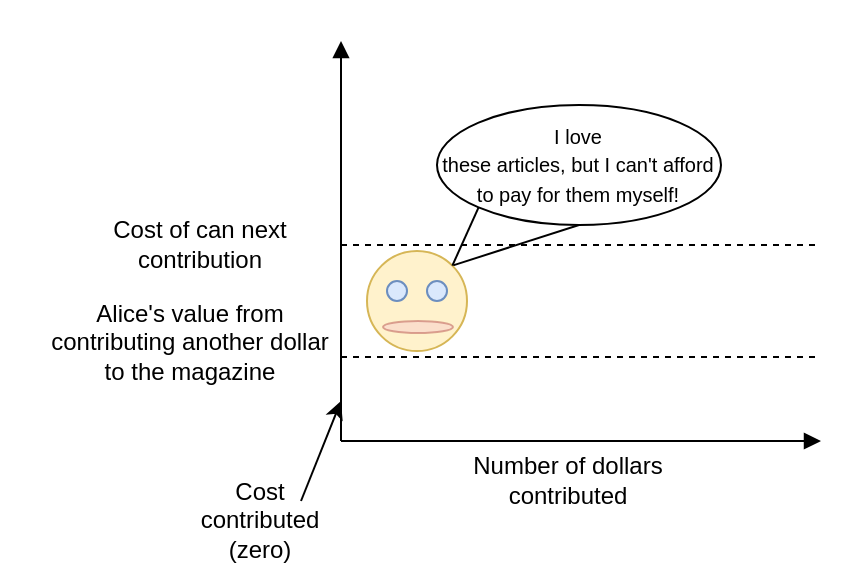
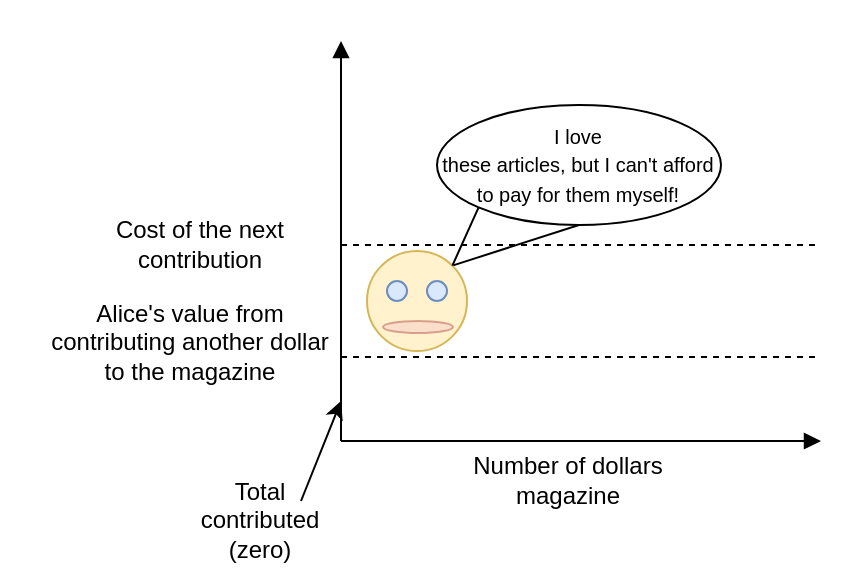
node "Cost of can next contribution": label "Cost of can next contribution" -> "Cost of the next contribution"
node "Number of dollars contributed": label "Number of dollars contributed" -> "Number of dollars magazine"
node "Cost contributed (zero)": label "Cost contributed (zero)" -> "Total contributed (zero)"
